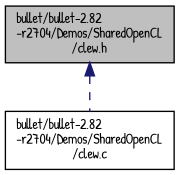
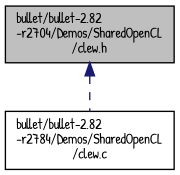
node "bullet/bullet-2.82 -r2704/Demos/SharedOpenCL /clew.c": label "bullet/bullet-2.82 -r2704/Demos/SharedOpenCL /clew.c" -> "bullet/bullet-2.82 -r2784/Demos/SharedOpenCL /clew.c"
